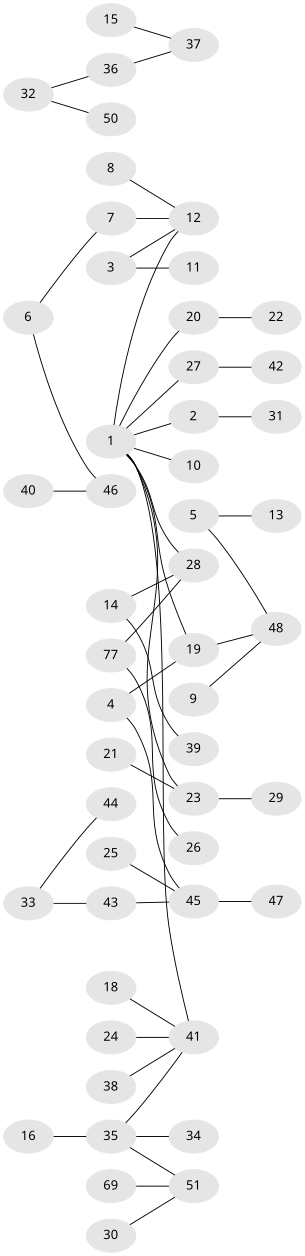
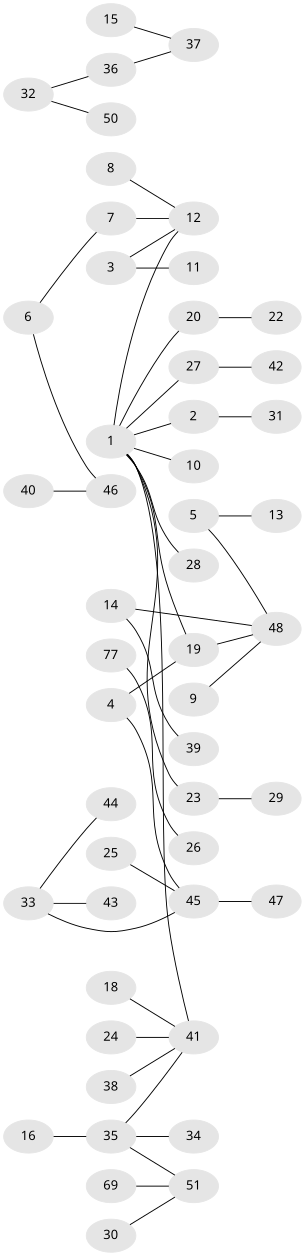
edge "28" -- "14": now "48" -- "14"
edge "28" -- "77": removed
node "21": removed
edge "45" -- "43": now "45" -- "33"
